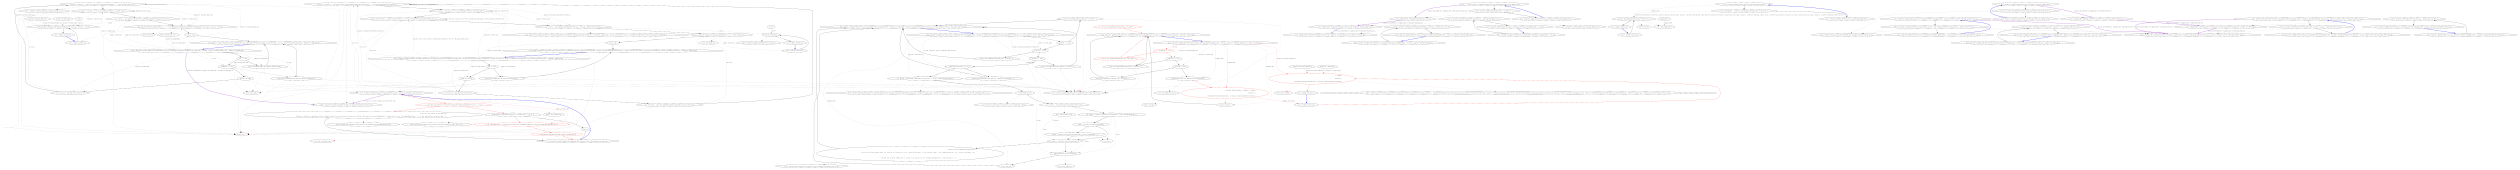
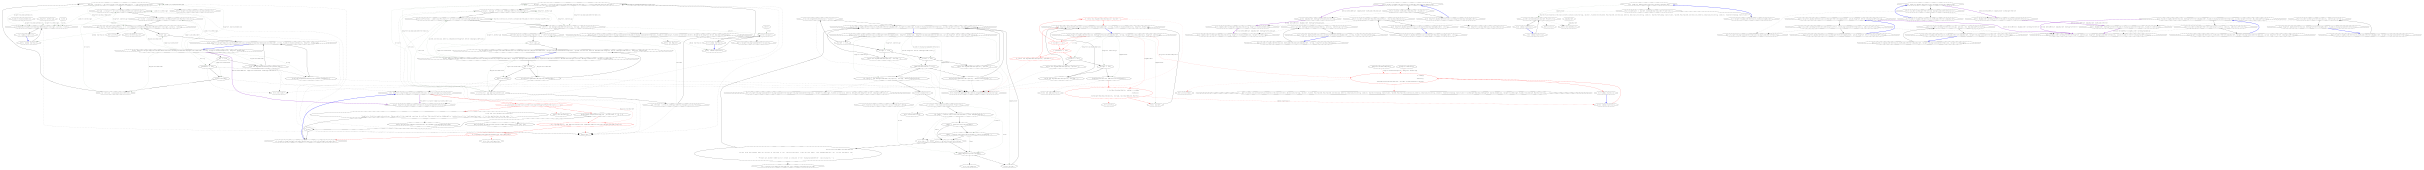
node "5: builder == null": added
